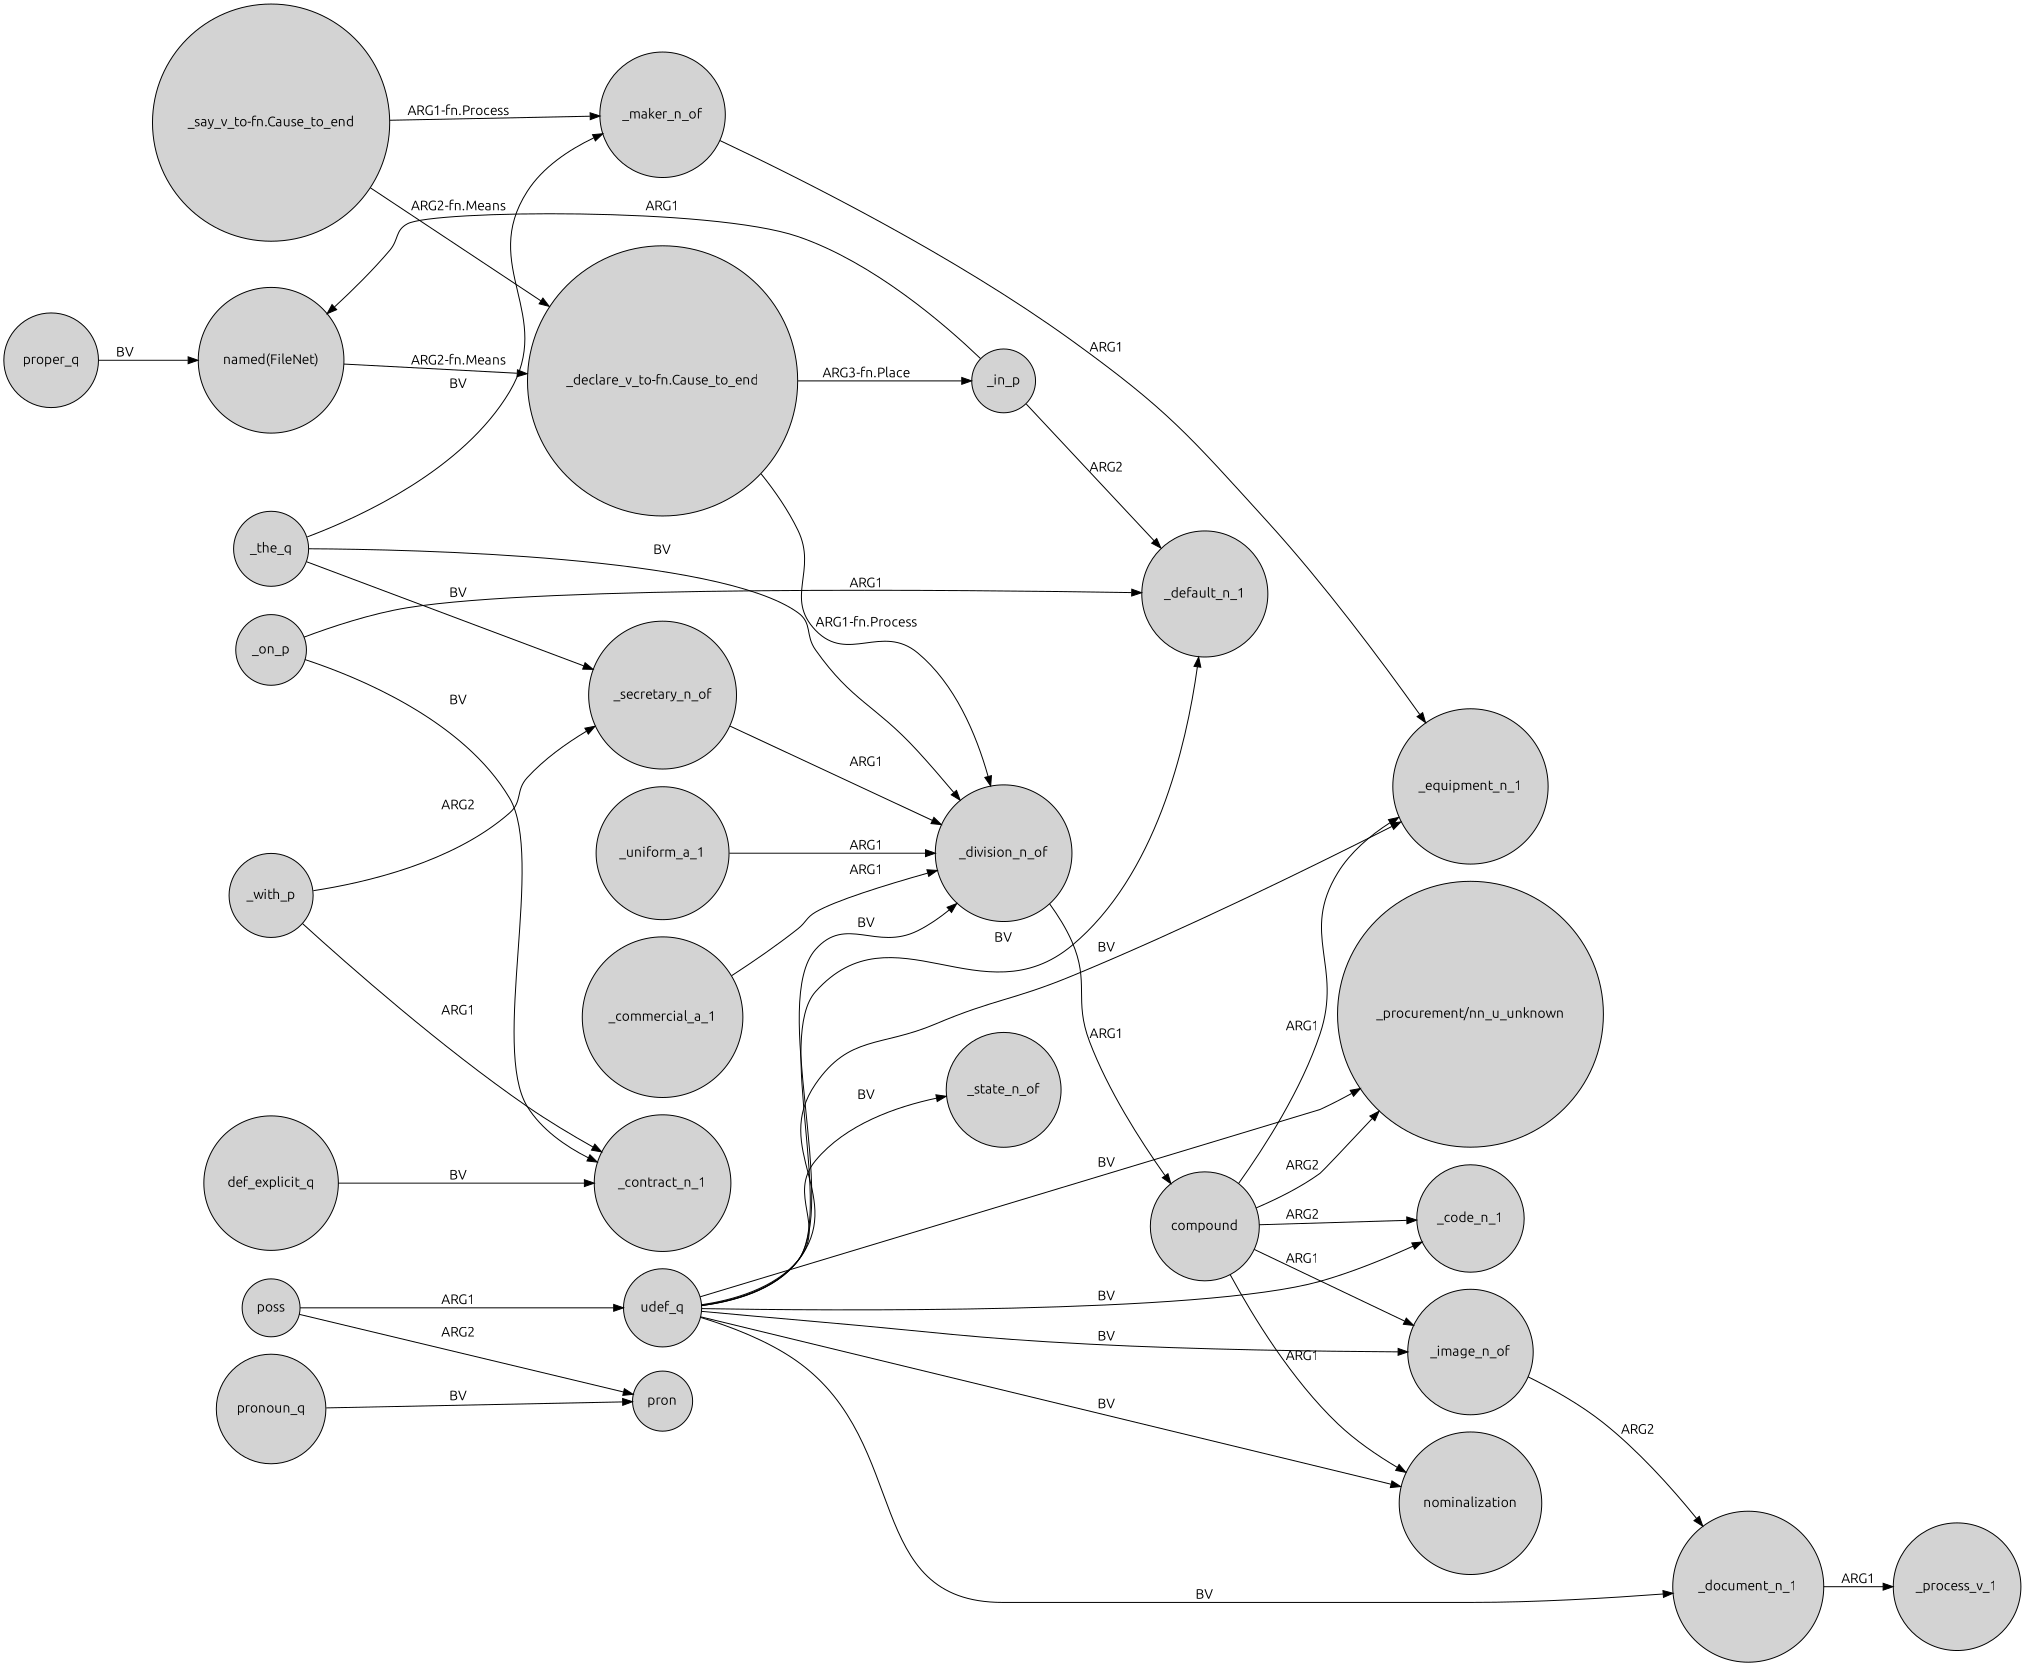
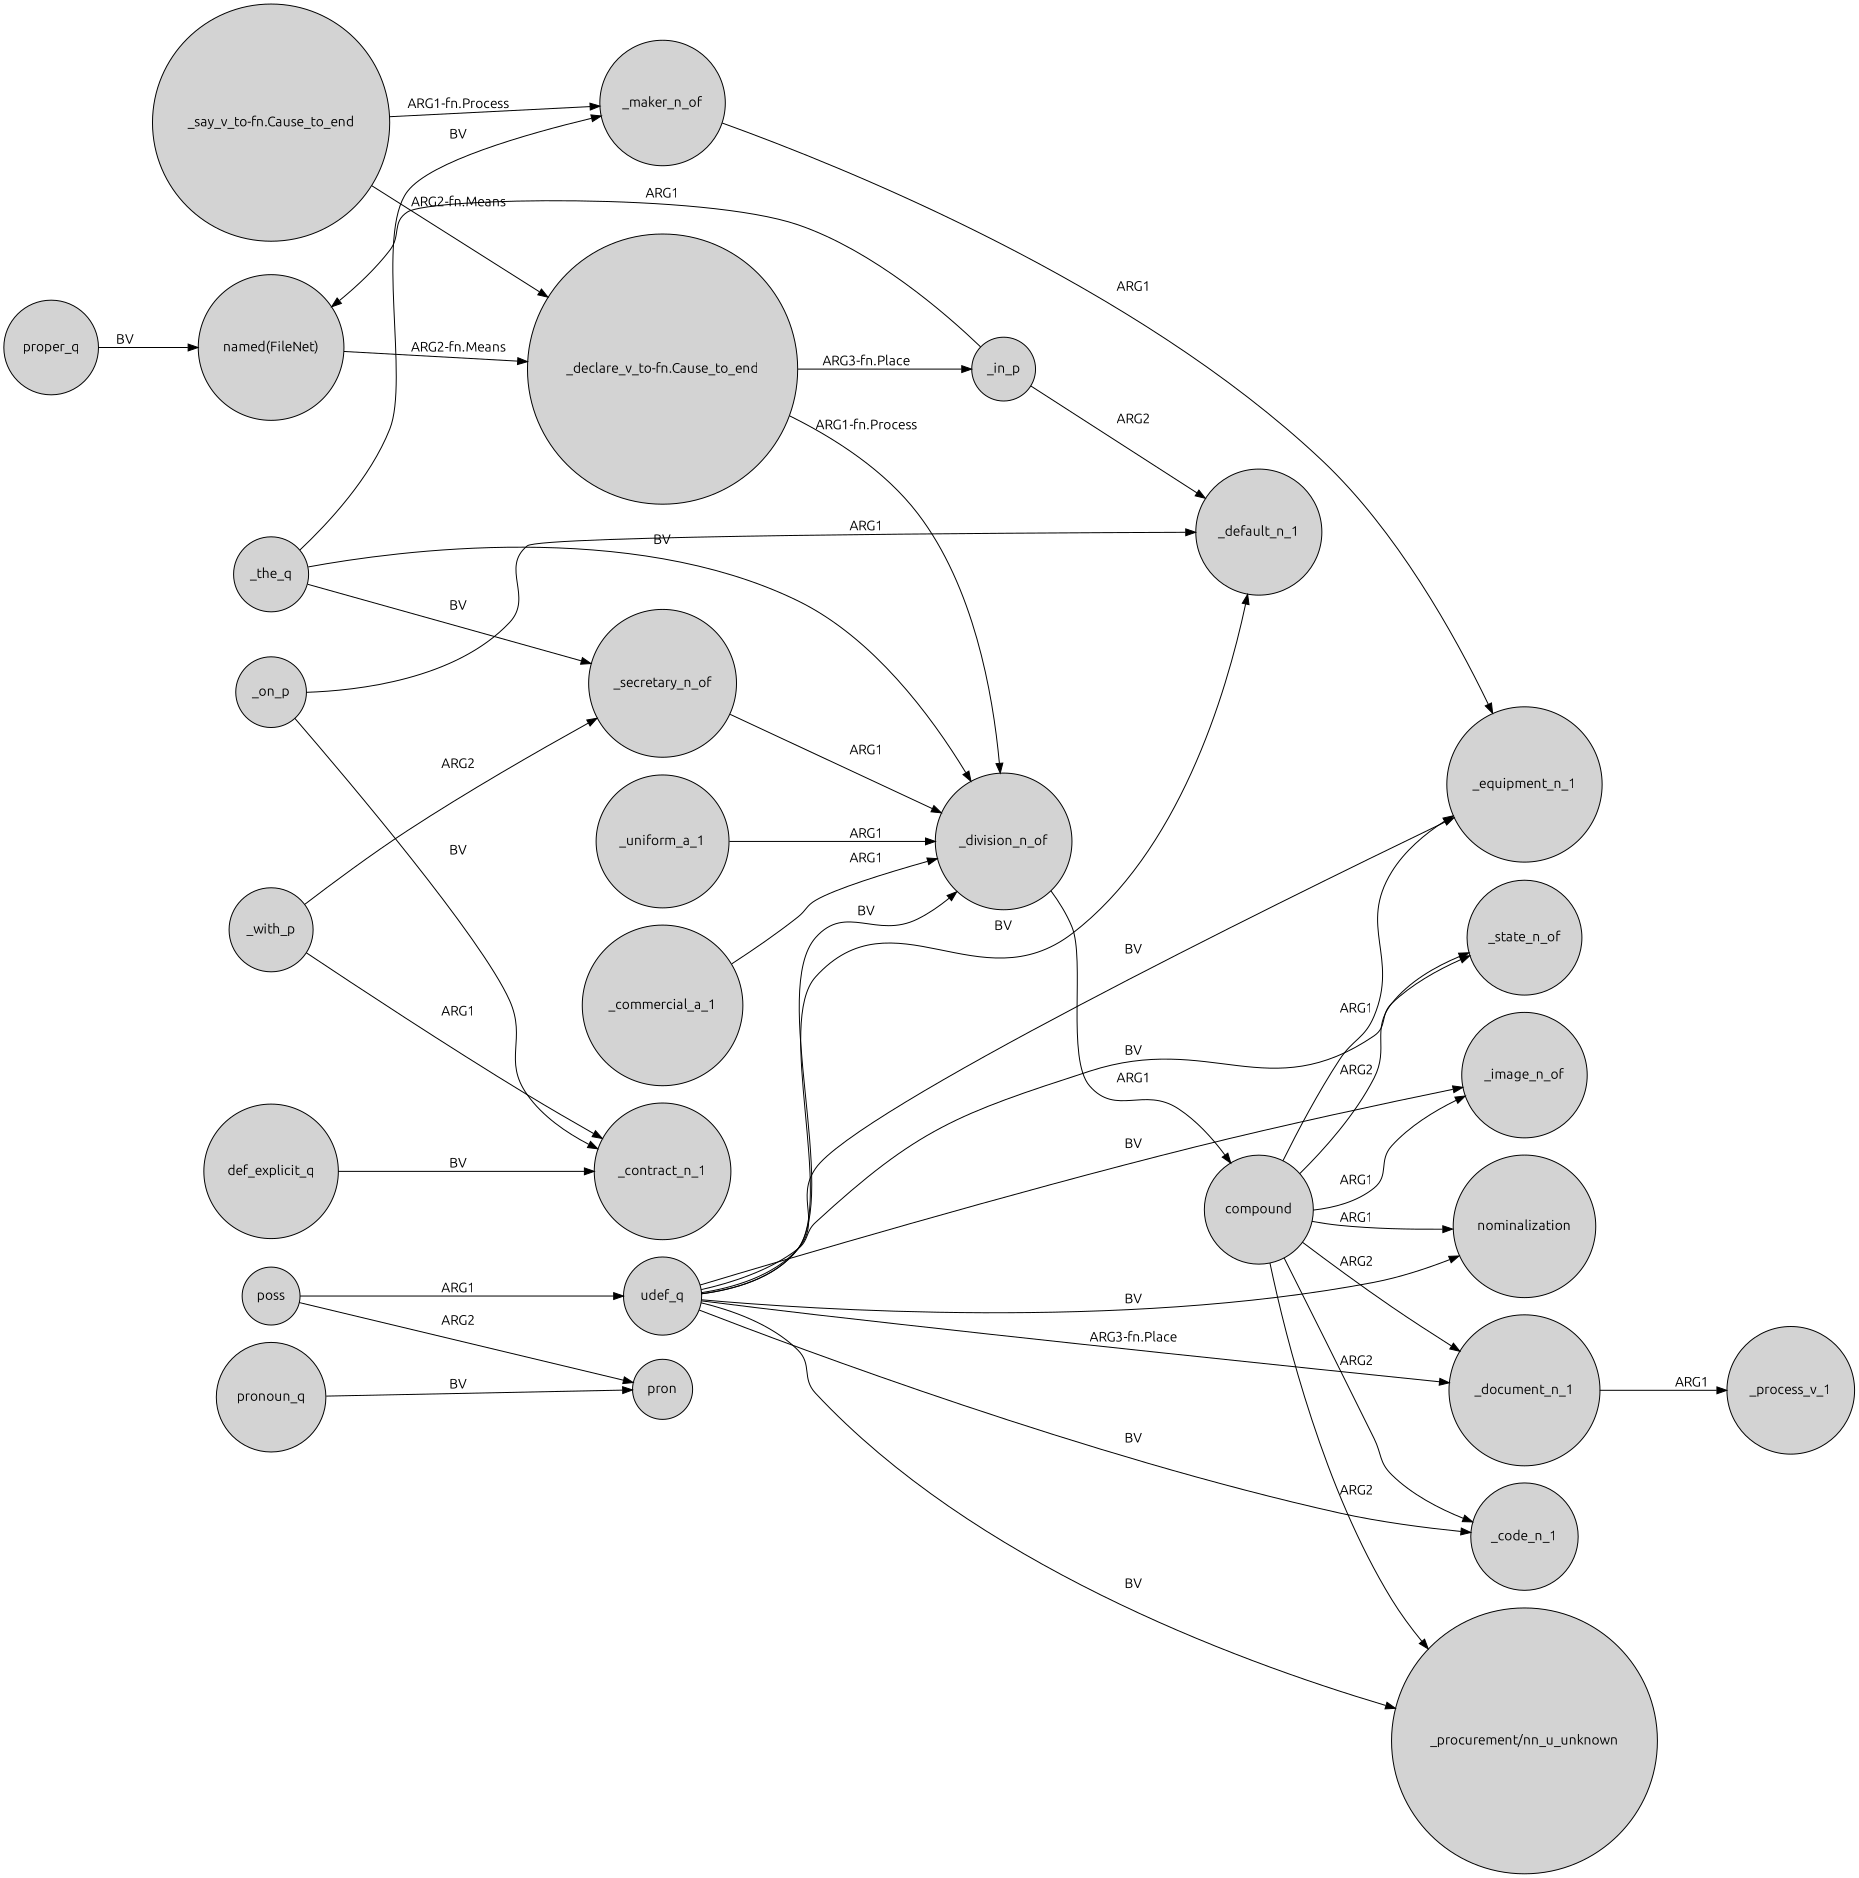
edge "compound" -> "_state_n_of": added, label "ARG2"
edge "_image_n_of" -> "_document_n_1": now "compound" -> "_document_n_1"
edge "udef_q" -> "_document_n_1": label "BV" -> "ARG3-fn.Place"
